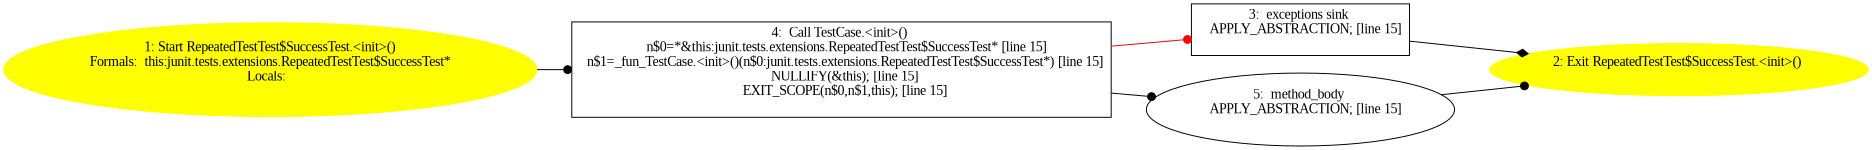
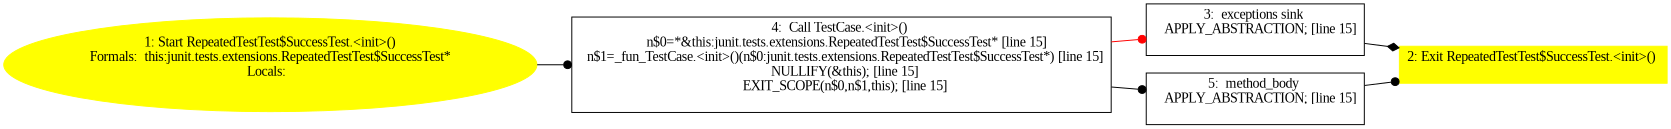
node "2: Exit RepeatedTestTest$SuccessTest.<init>()": shape ellipse -> box
node "5:  method_body APPLY_ABSTRACTION; [line 15]": shape ellipse -> box
